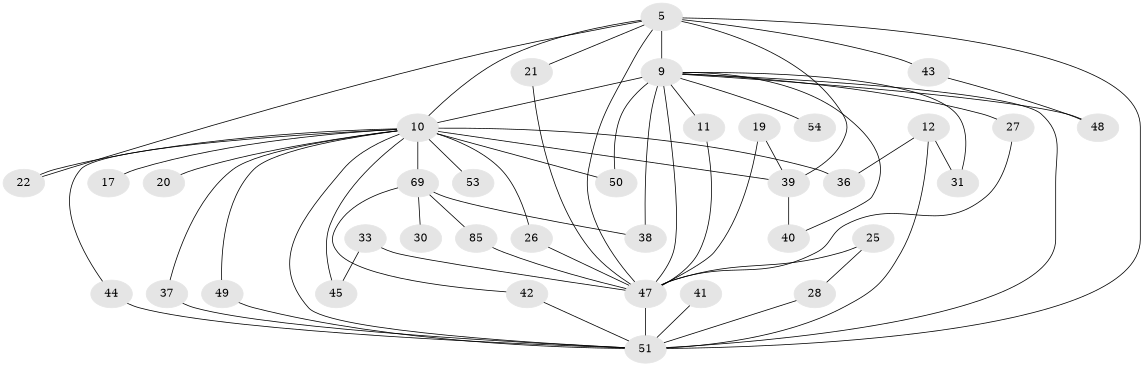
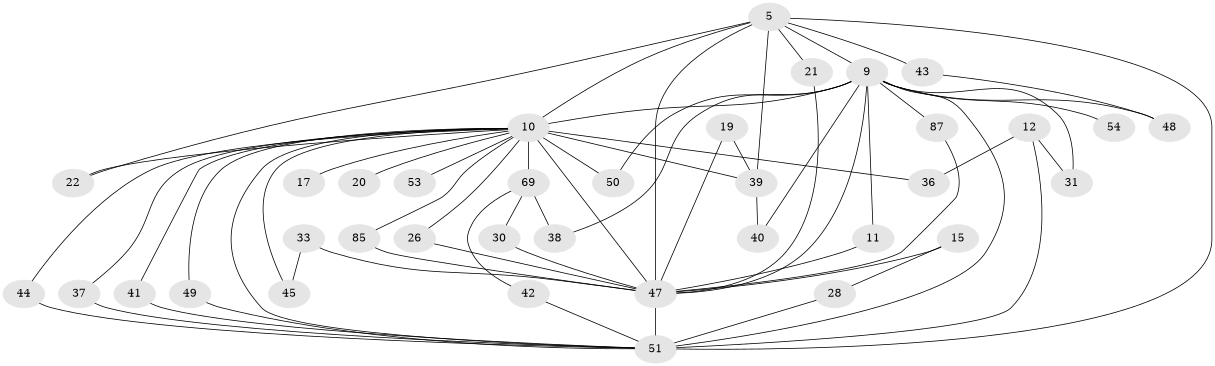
node "27": label "27" -> "87"
edge "10" -- "41": added
edge "69" -- "85": now "10" -- "85"
edge "10" -- "47": added
node "25": label "25" -> "15"
edge "30" -- "47": added
